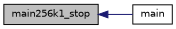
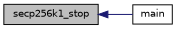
node "main256k1_stop": label "main256k1_stop" -> "secp256k1_stop"
